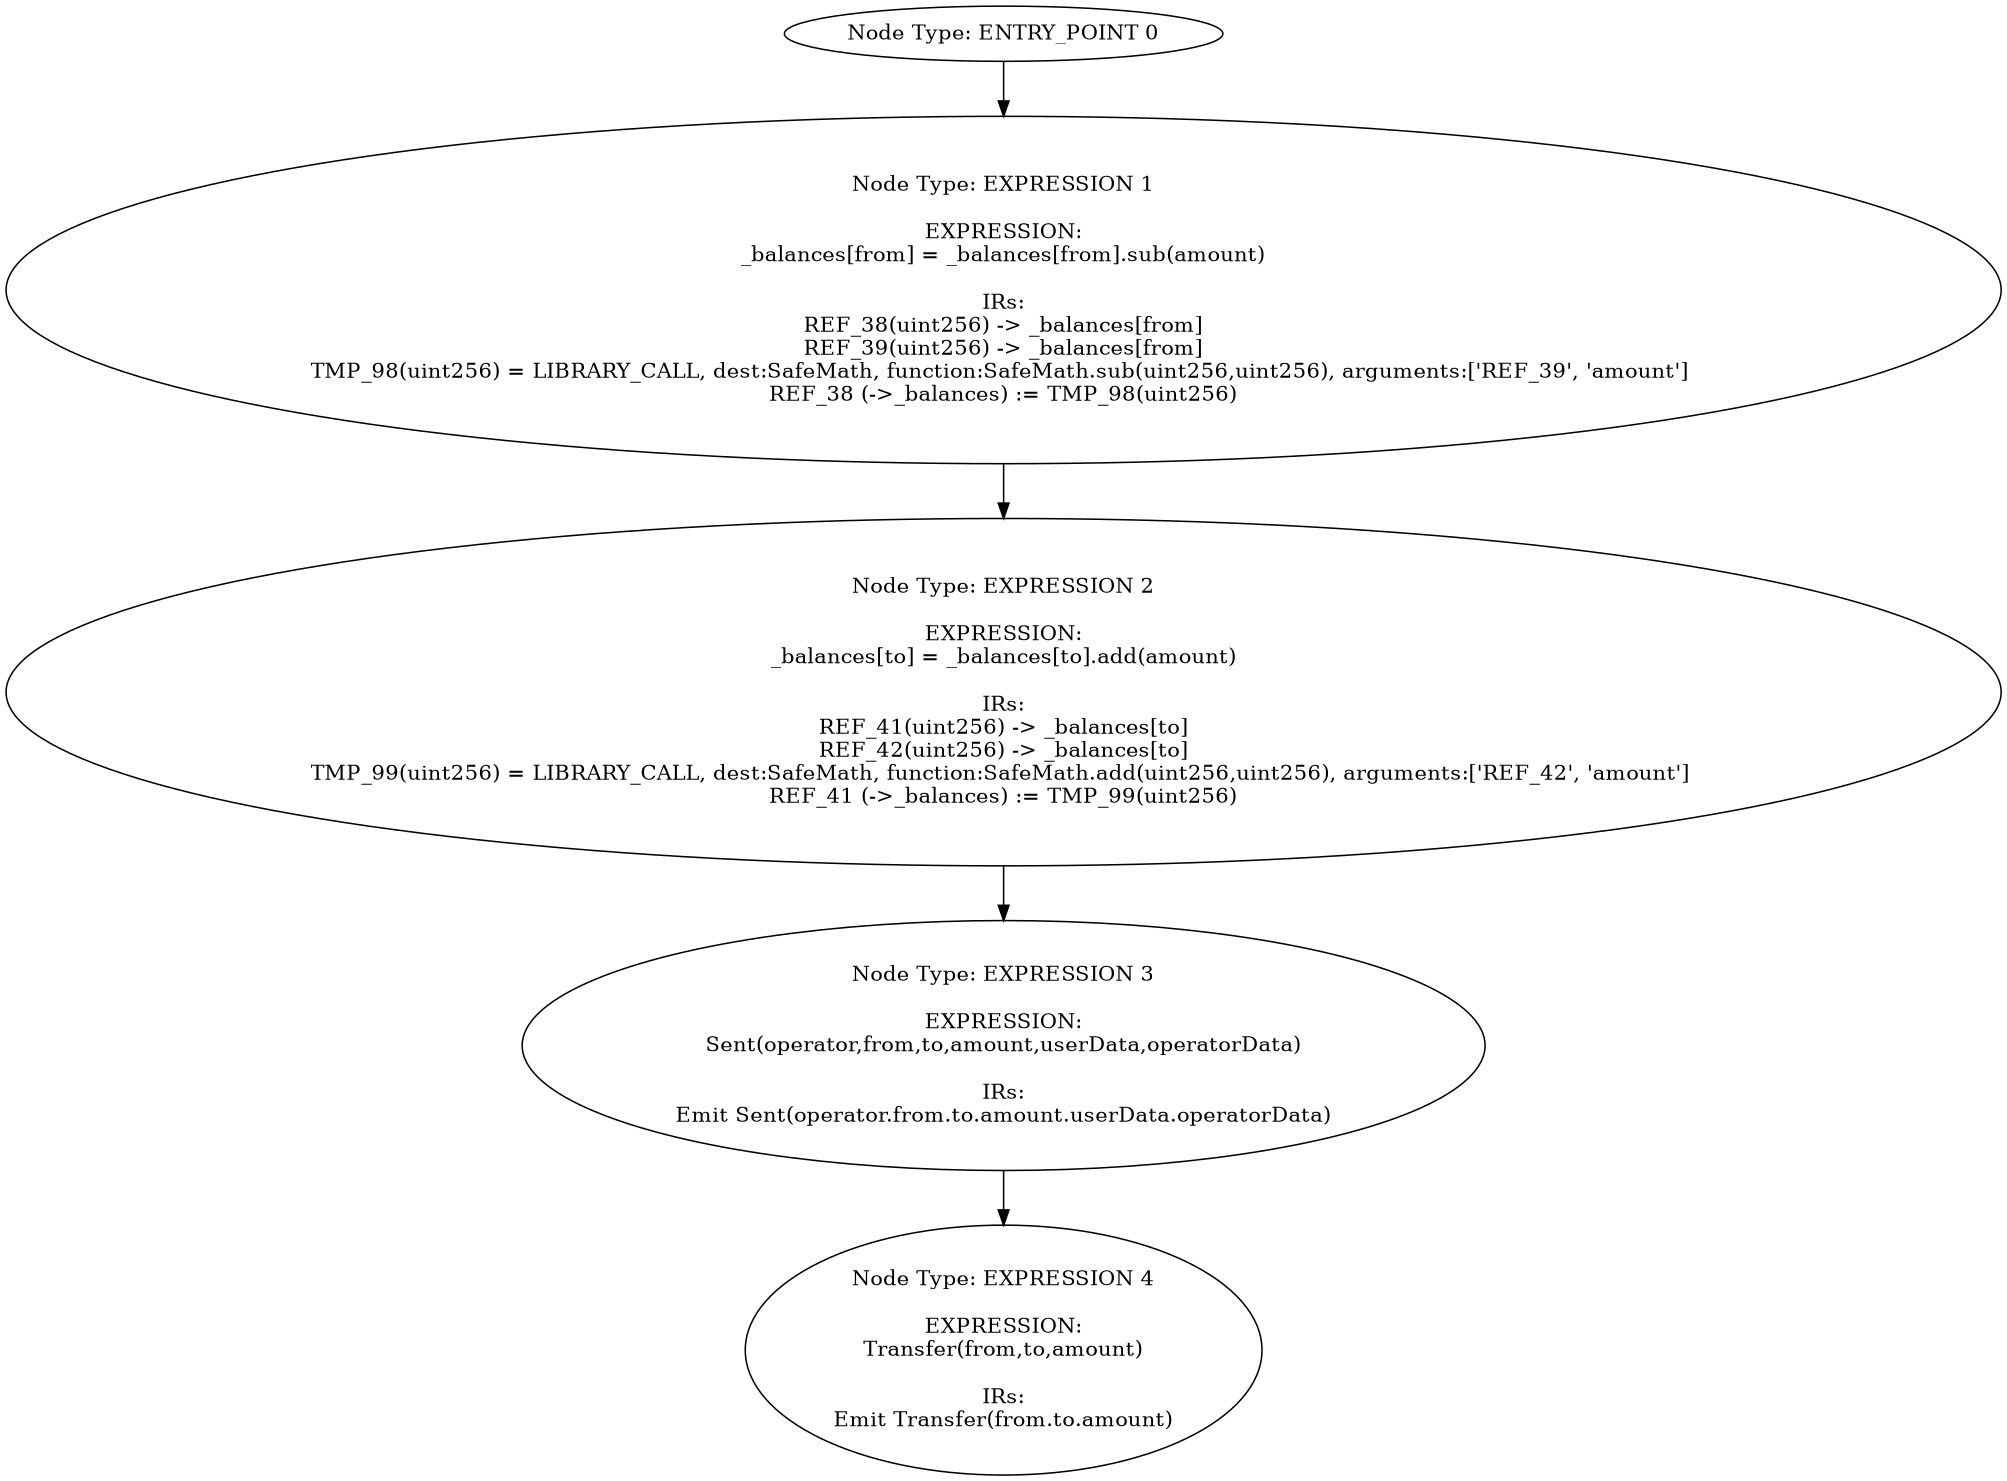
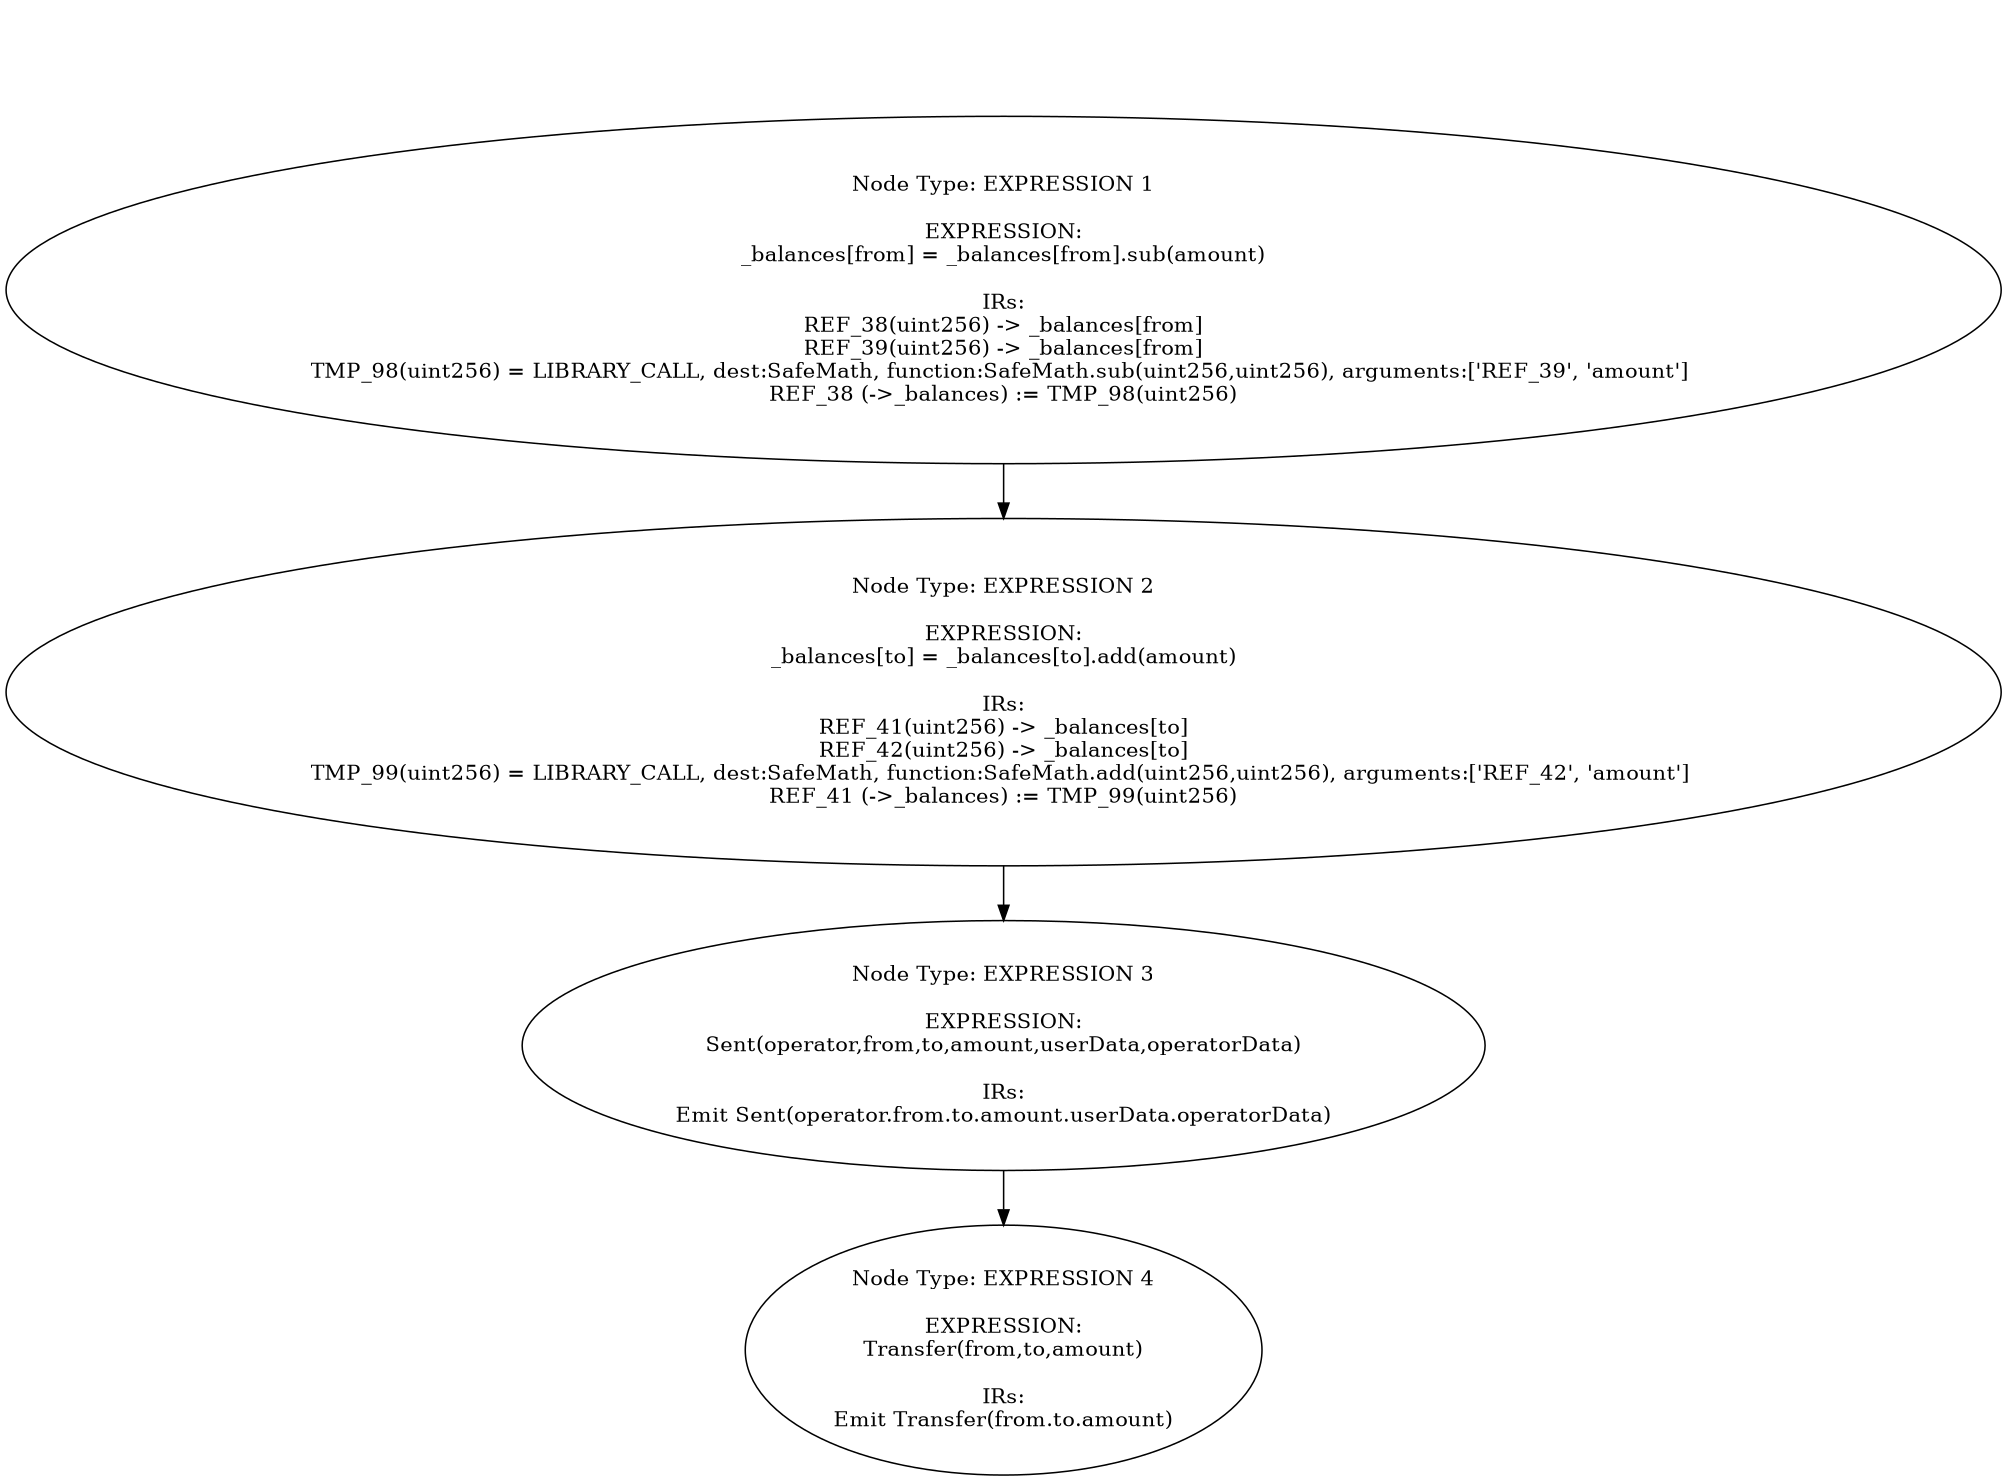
node "Node Type: ENTRY_POINT 0": removed
